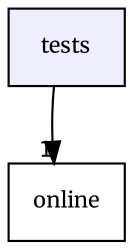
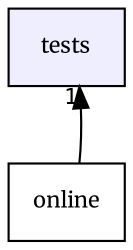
edge "tests" -> "online": reversed
